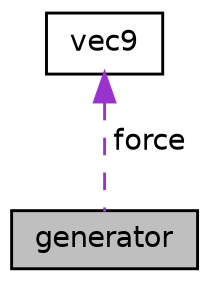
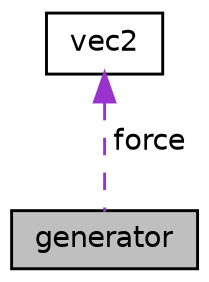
node "vec9": label "vec9" -> "vec2"
